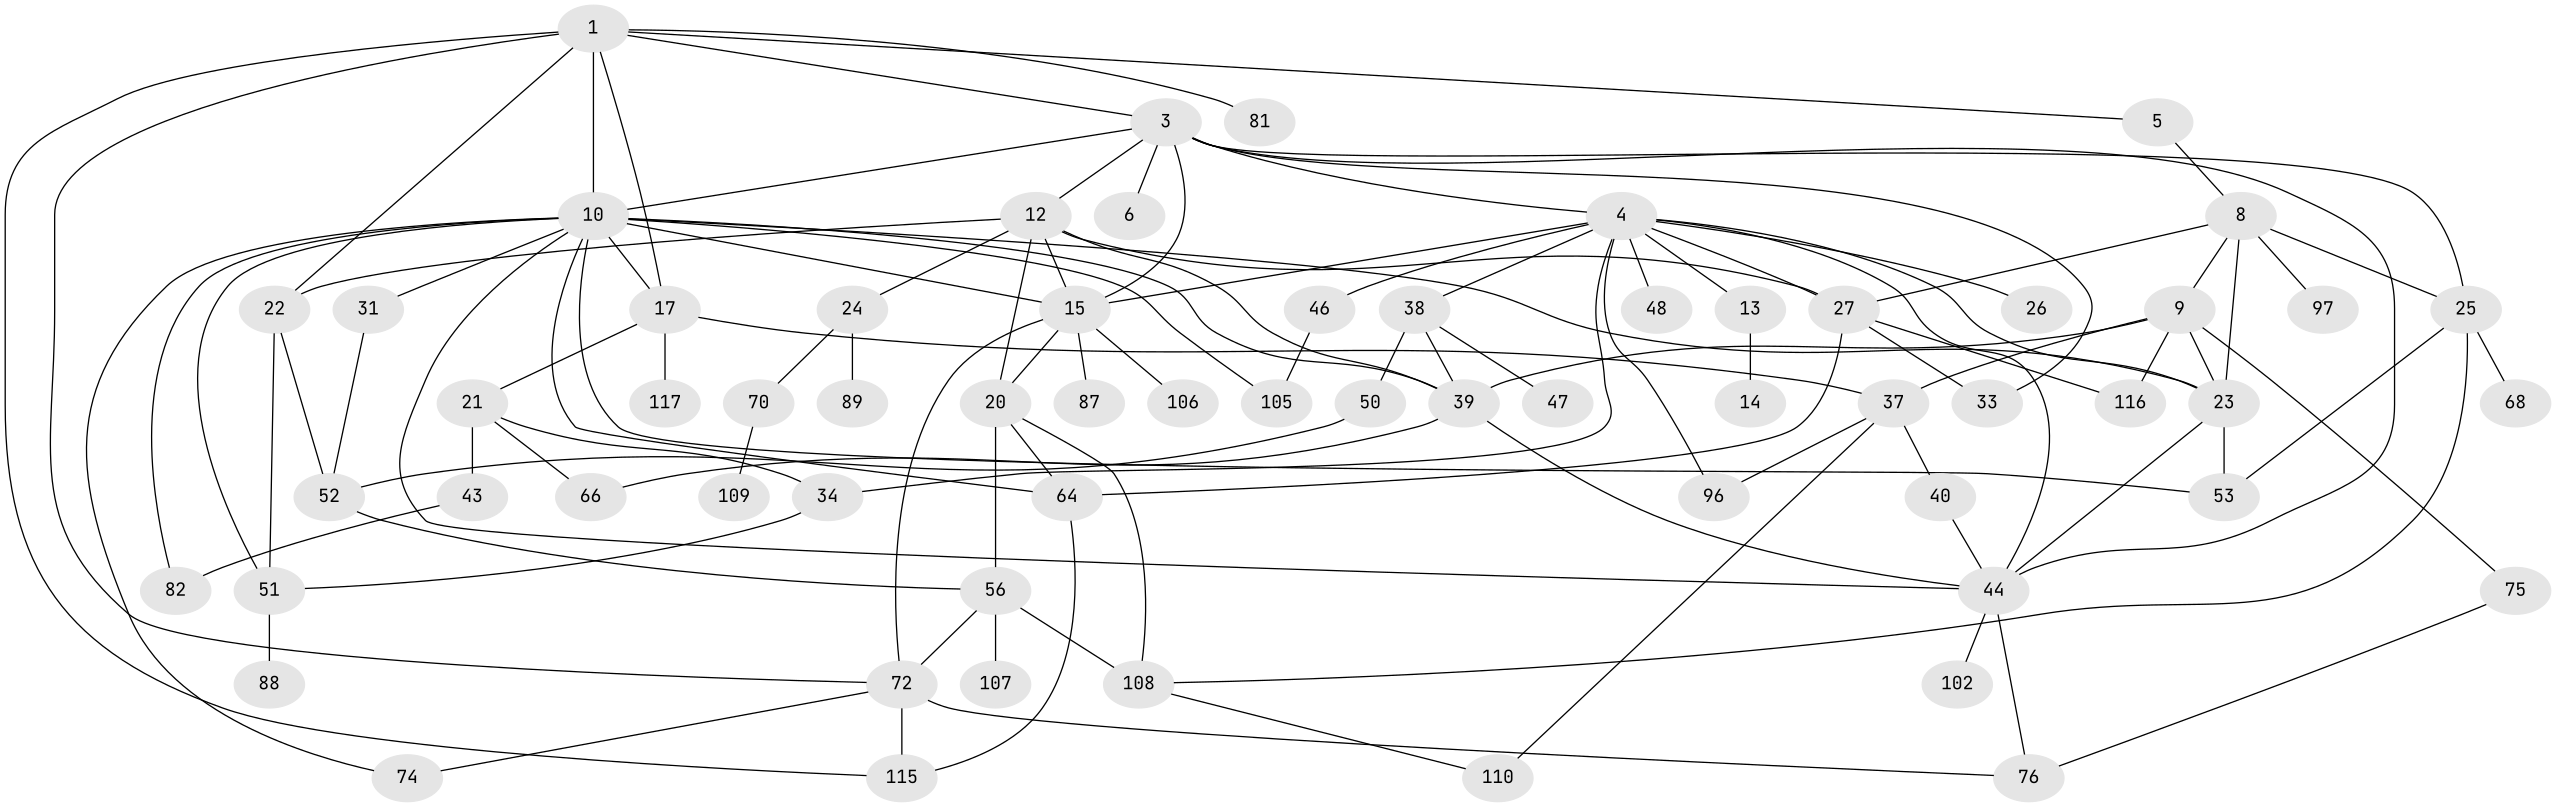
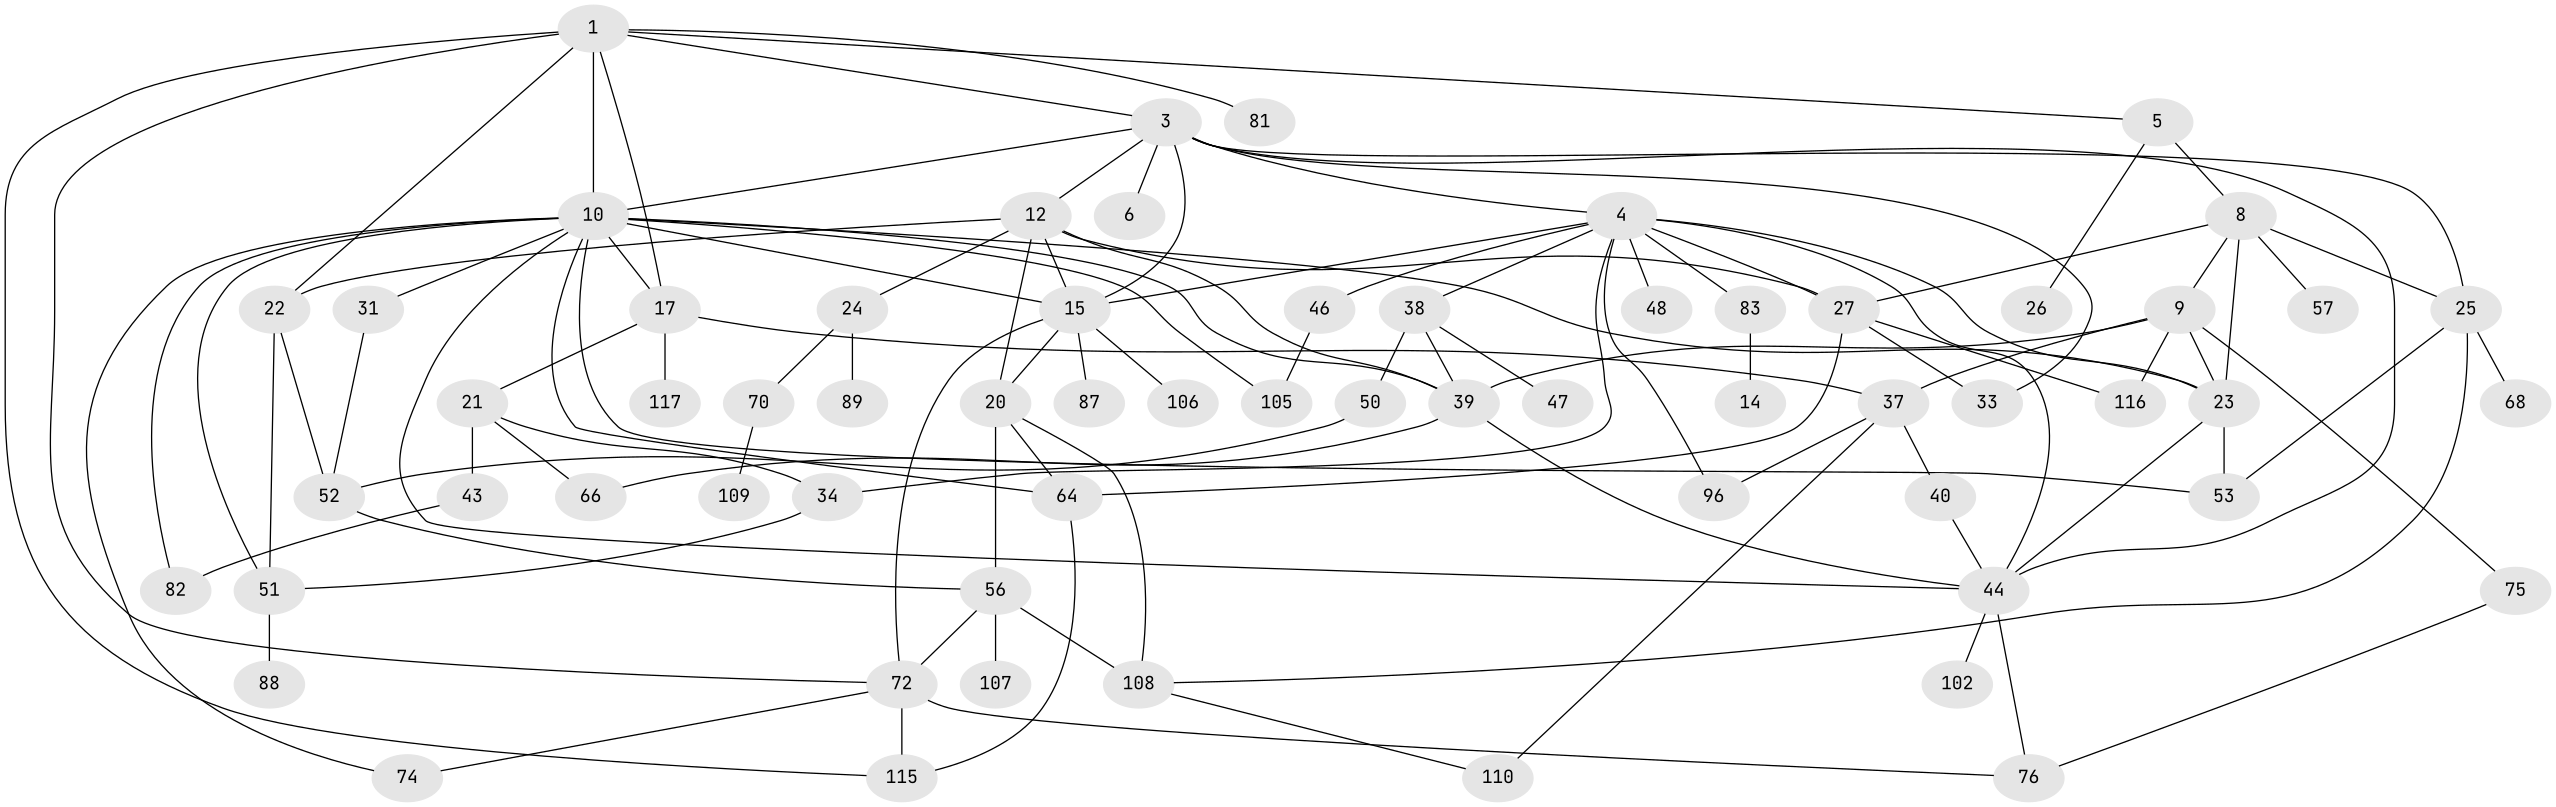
edge "4" -- "26": now "5" -- "26"
node "13": label "13" -> "83"
node "97": label "97" -> "57"
